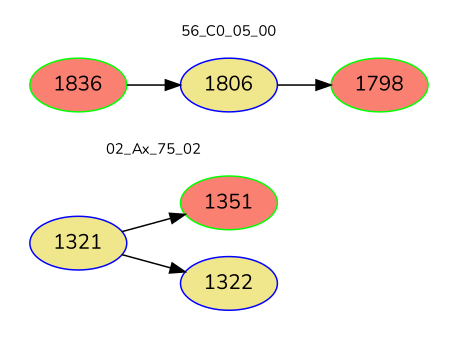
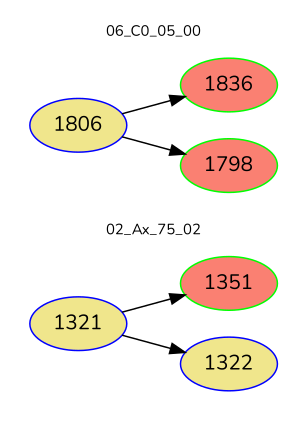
cluster "56_C0_05_00": label "56_C0_05_00" -> "06_C0_05_00"
edge "1836" -> "1806": reversed
